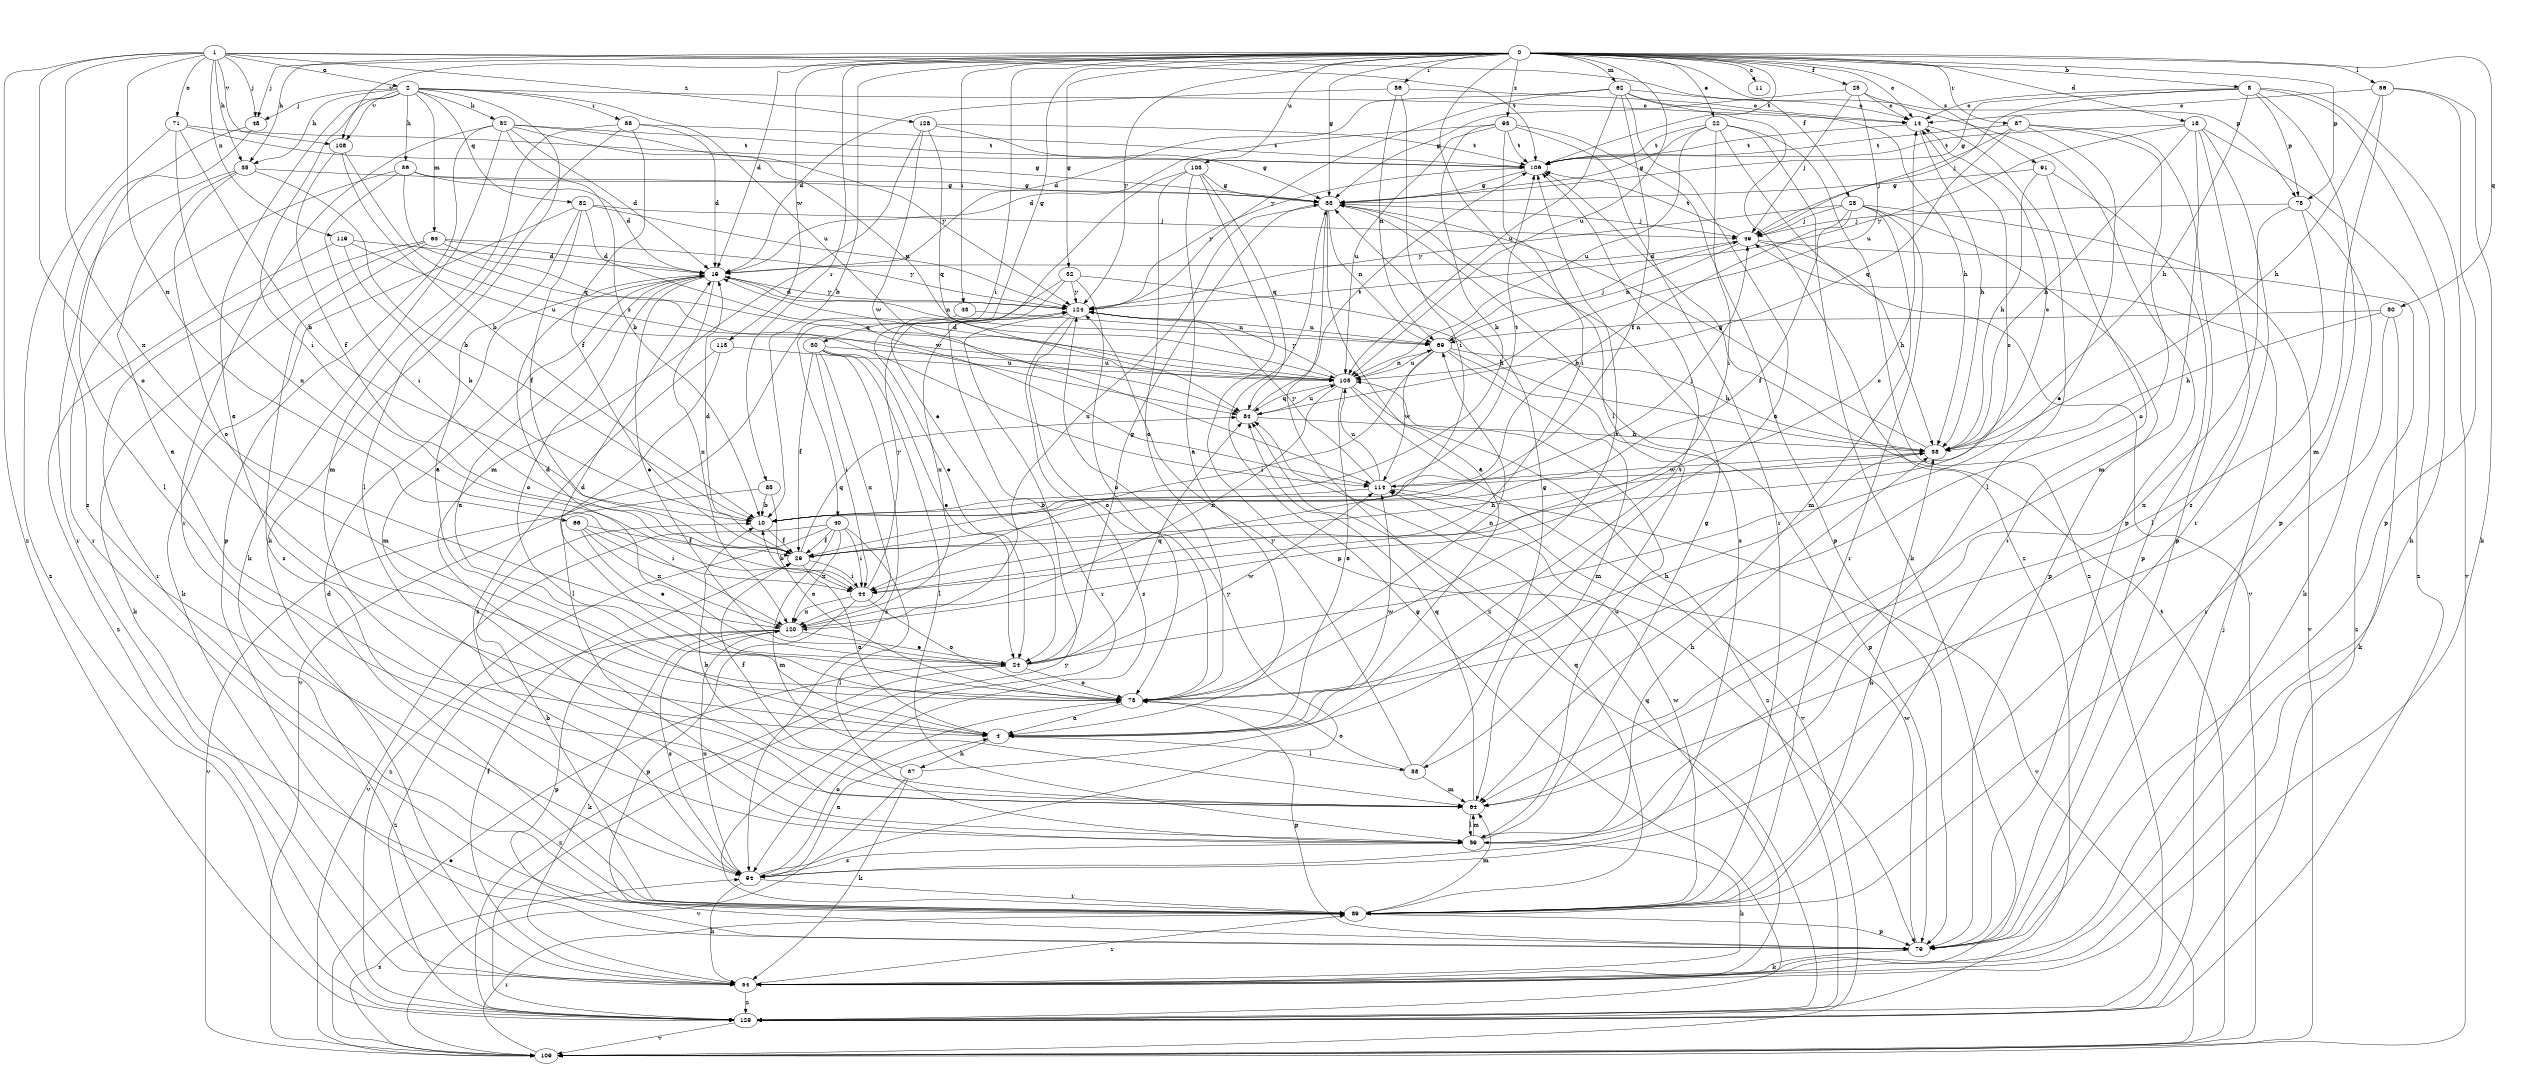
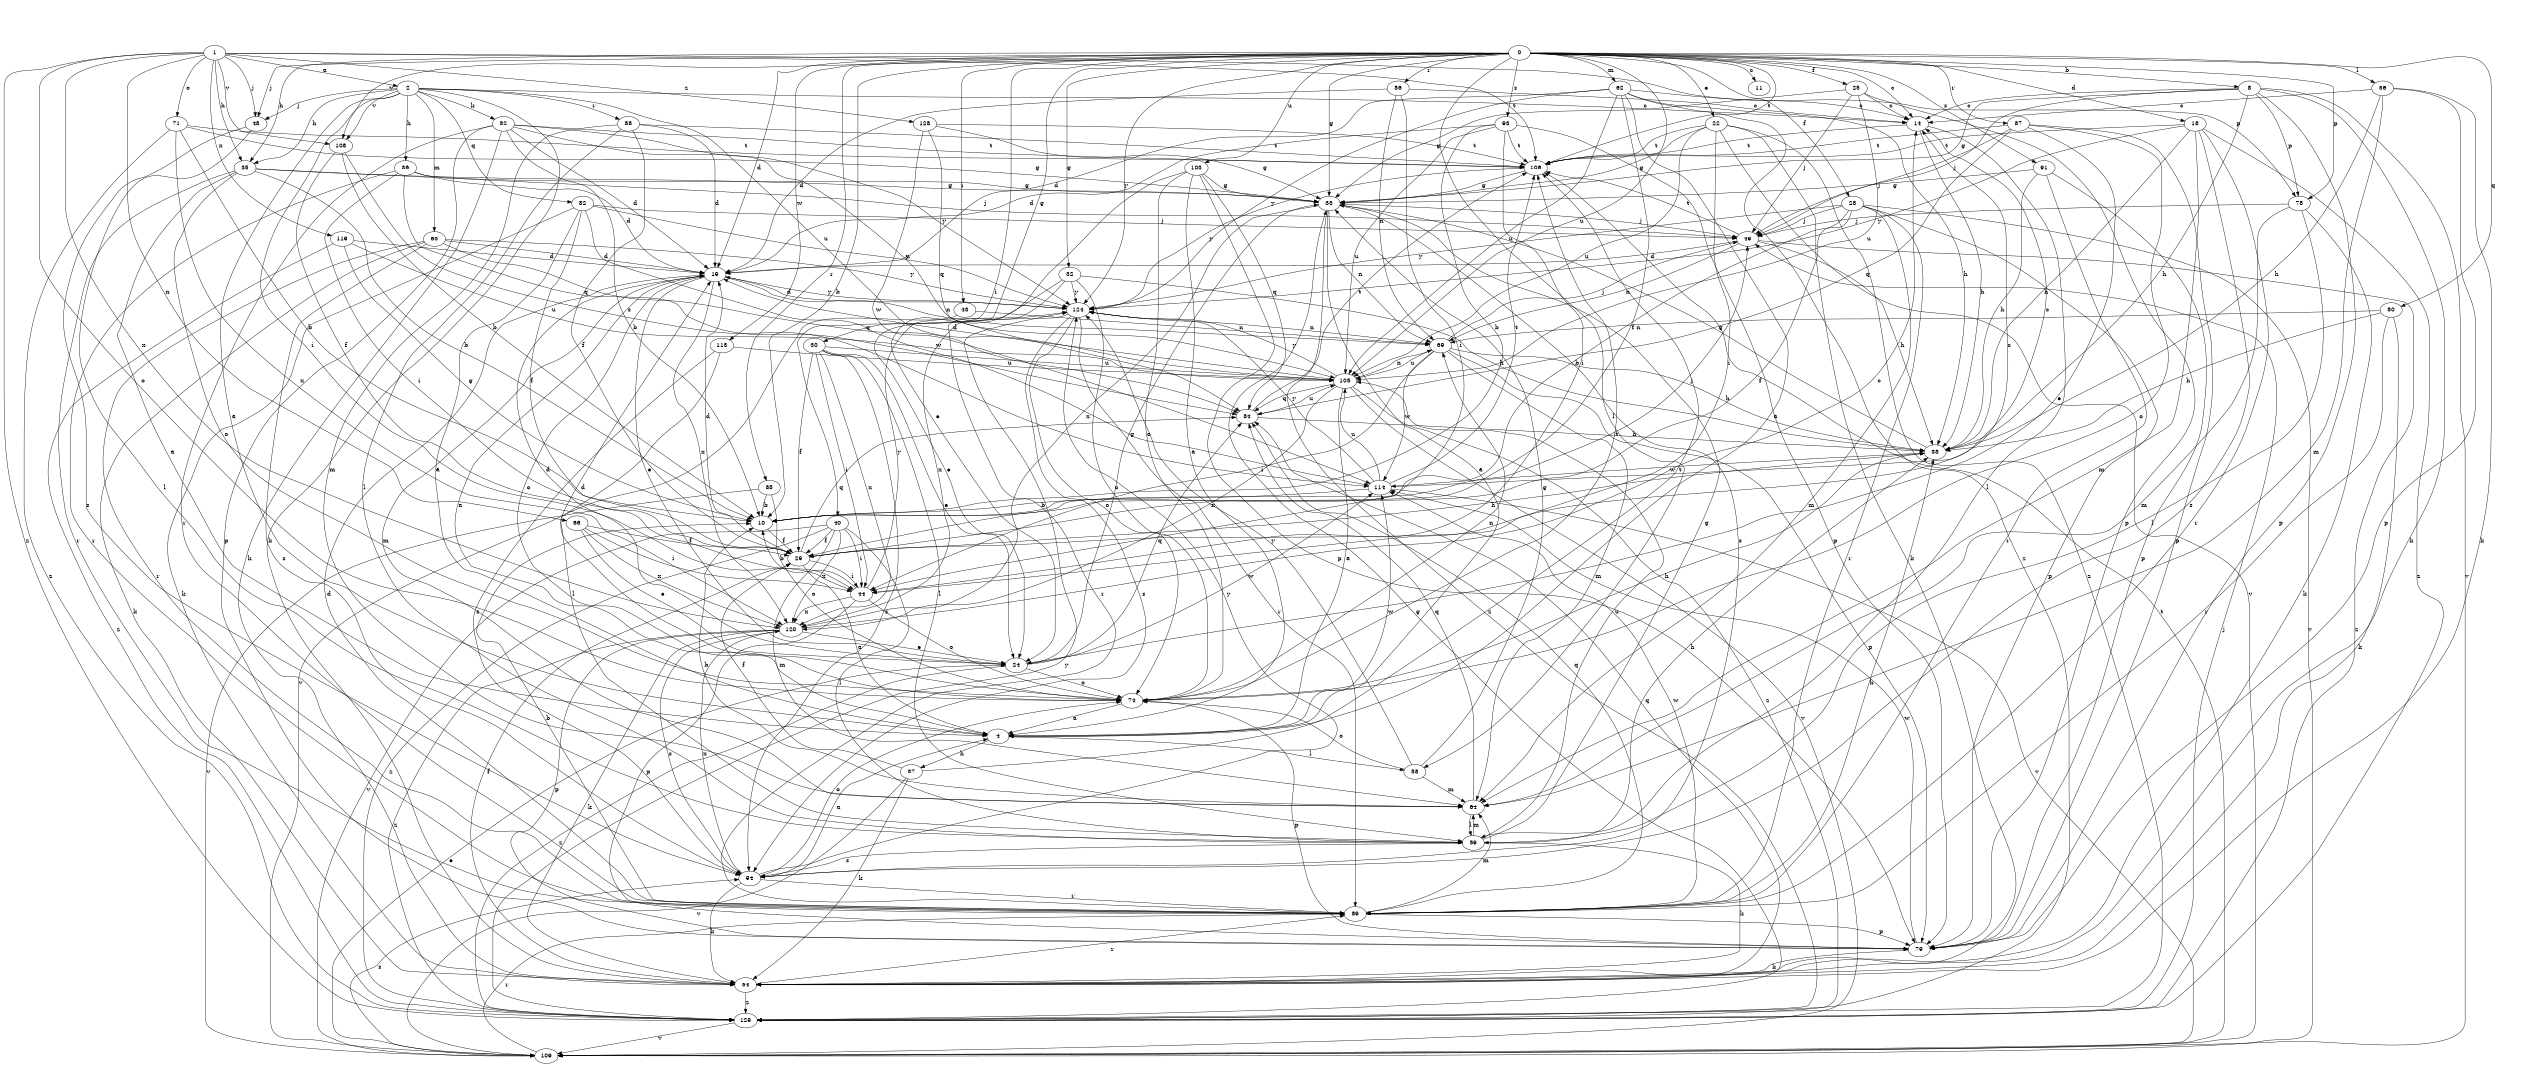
edge "35" -> "49": added, label "j"
edge "119" -> "10": label "b" -> "g"
edge "78" -> "64": label "x" -> "m"
edge "93" -> "89": now "124" -> "89"
edge "128" -> "64": removed, label "m"
node "75": label "75" -> "74"
